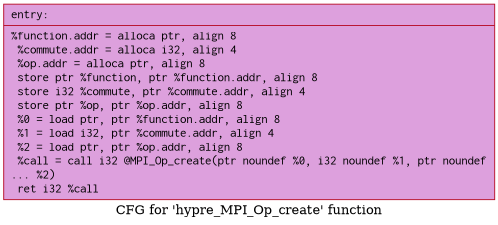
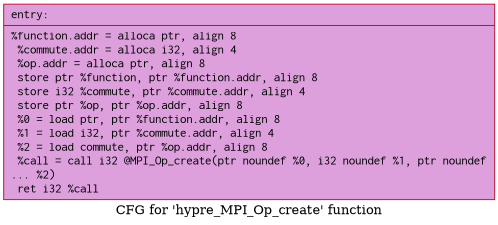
node "entry:": text "%2 = load ptr, ptr %op.addr, align 8" -> "%2 = load commute, ptr %op.addr, align 8"
